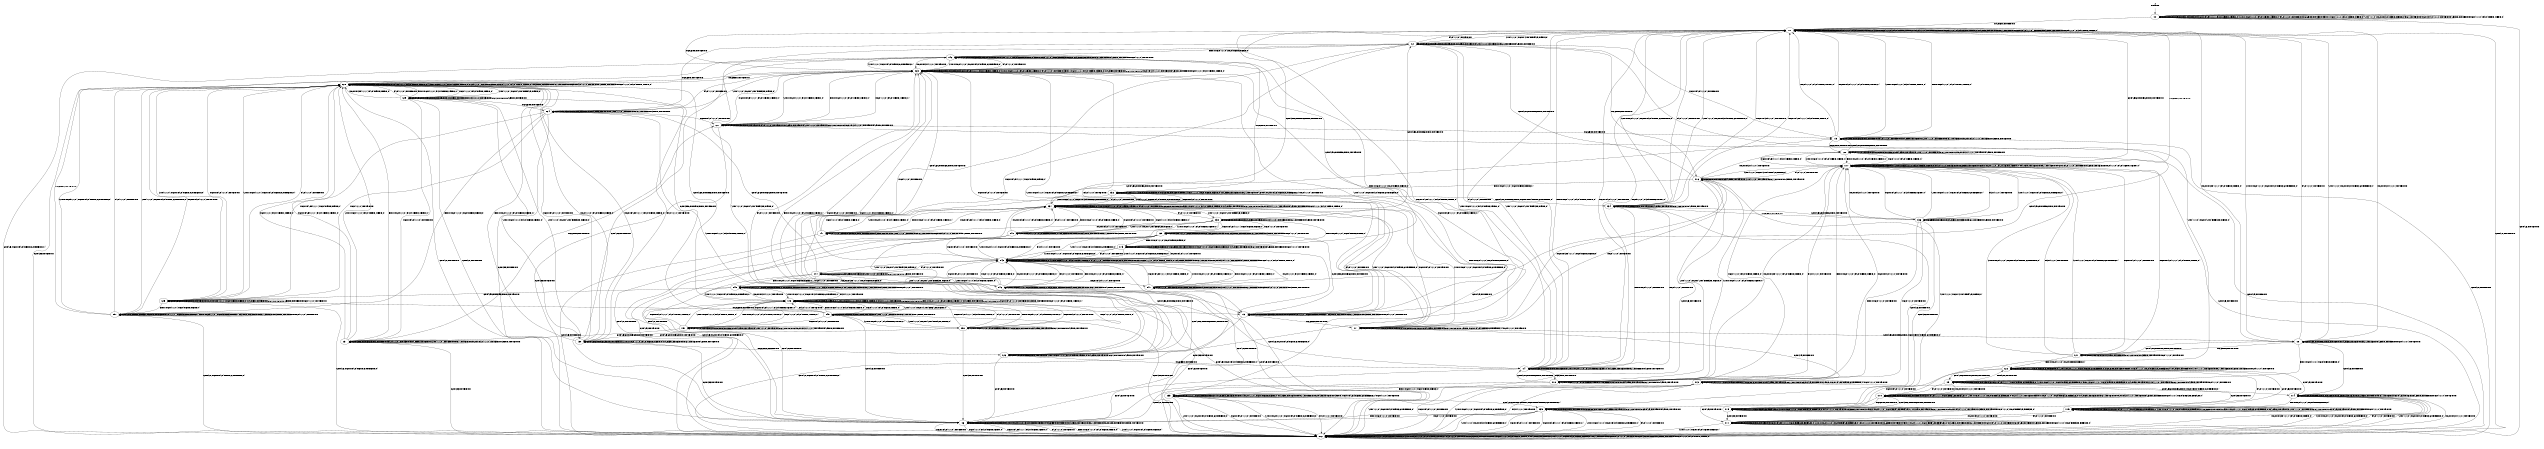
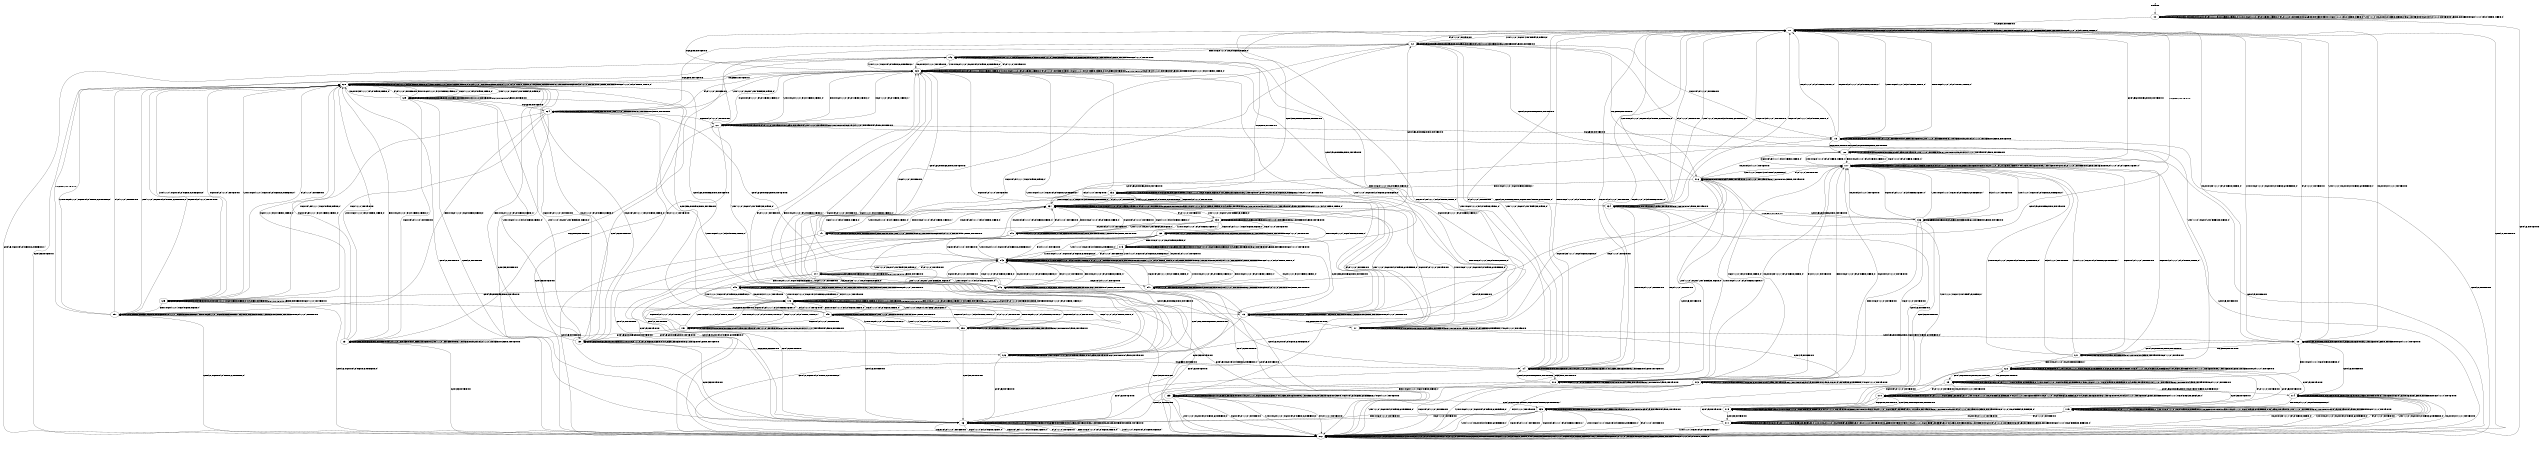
edge "s9" -> "s22": label "FRESH/TIMEOUT" -> "ACCEPT/TIMEOUT"
